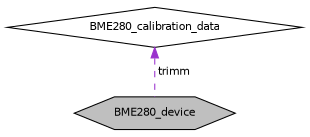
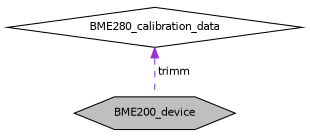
node "BME280_device": label "BME280_device" -> "BME200_device"
